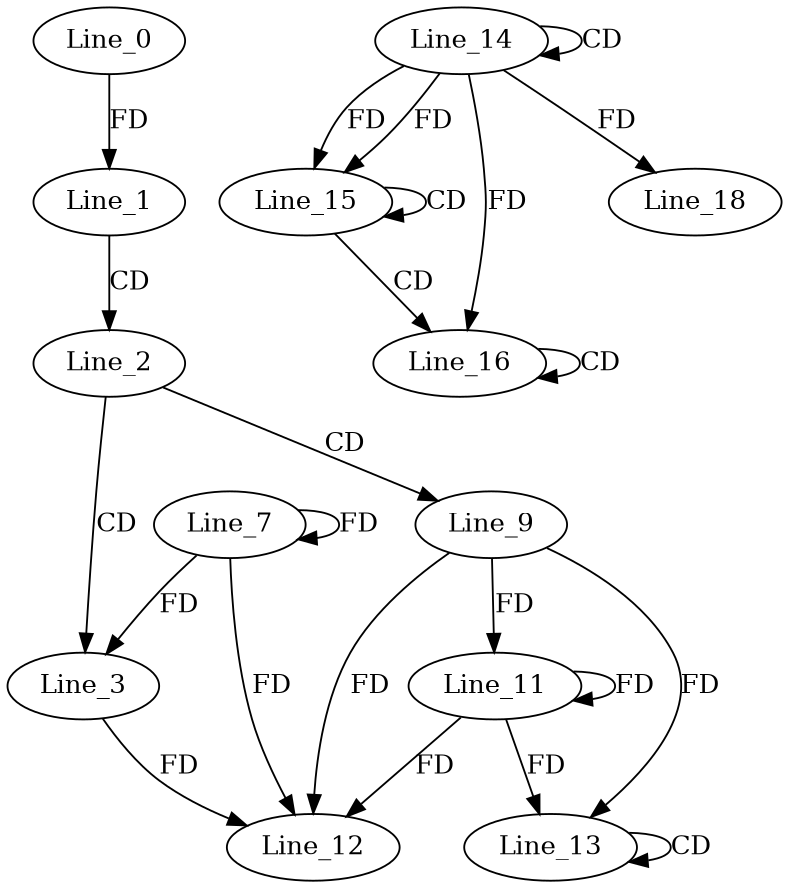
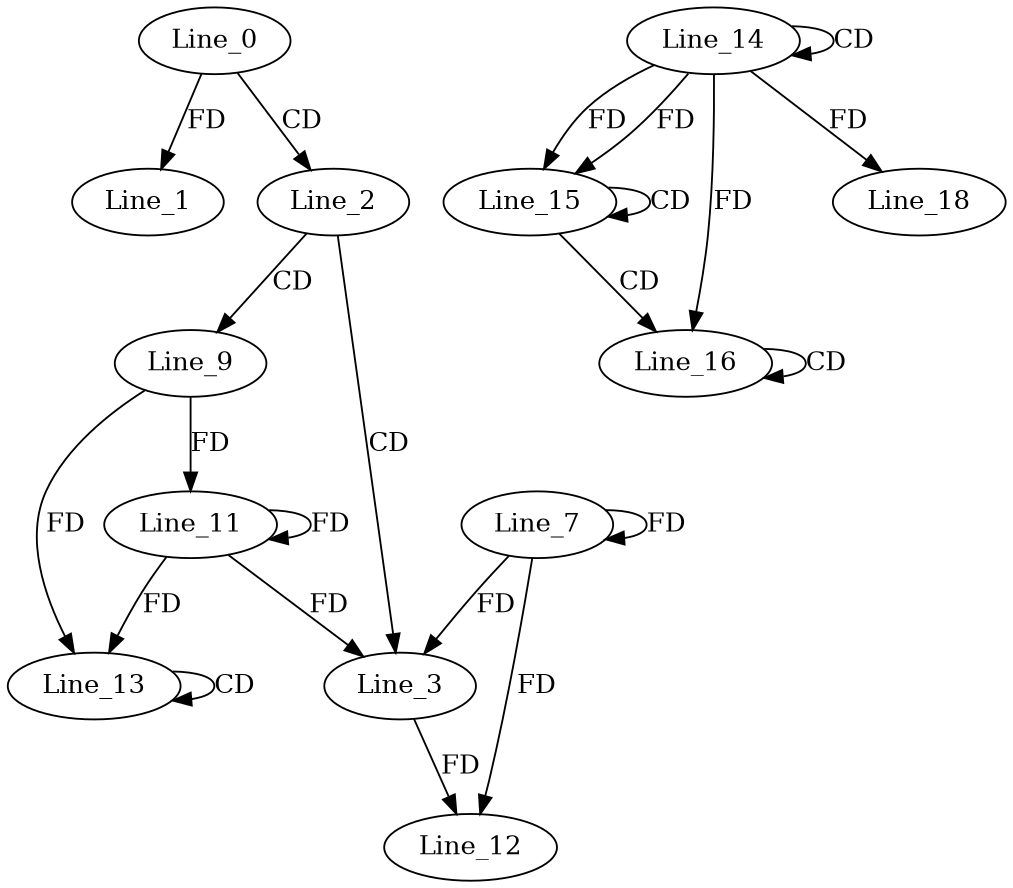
edge "Line_1" -> "Line_2": now "Line_0" -> "Line_2"
edge "Line_9" -> "Line_12": removed, label "FD"
edge "Line_11" -> "Line_12": now "Line_11" -> "Line_3"
